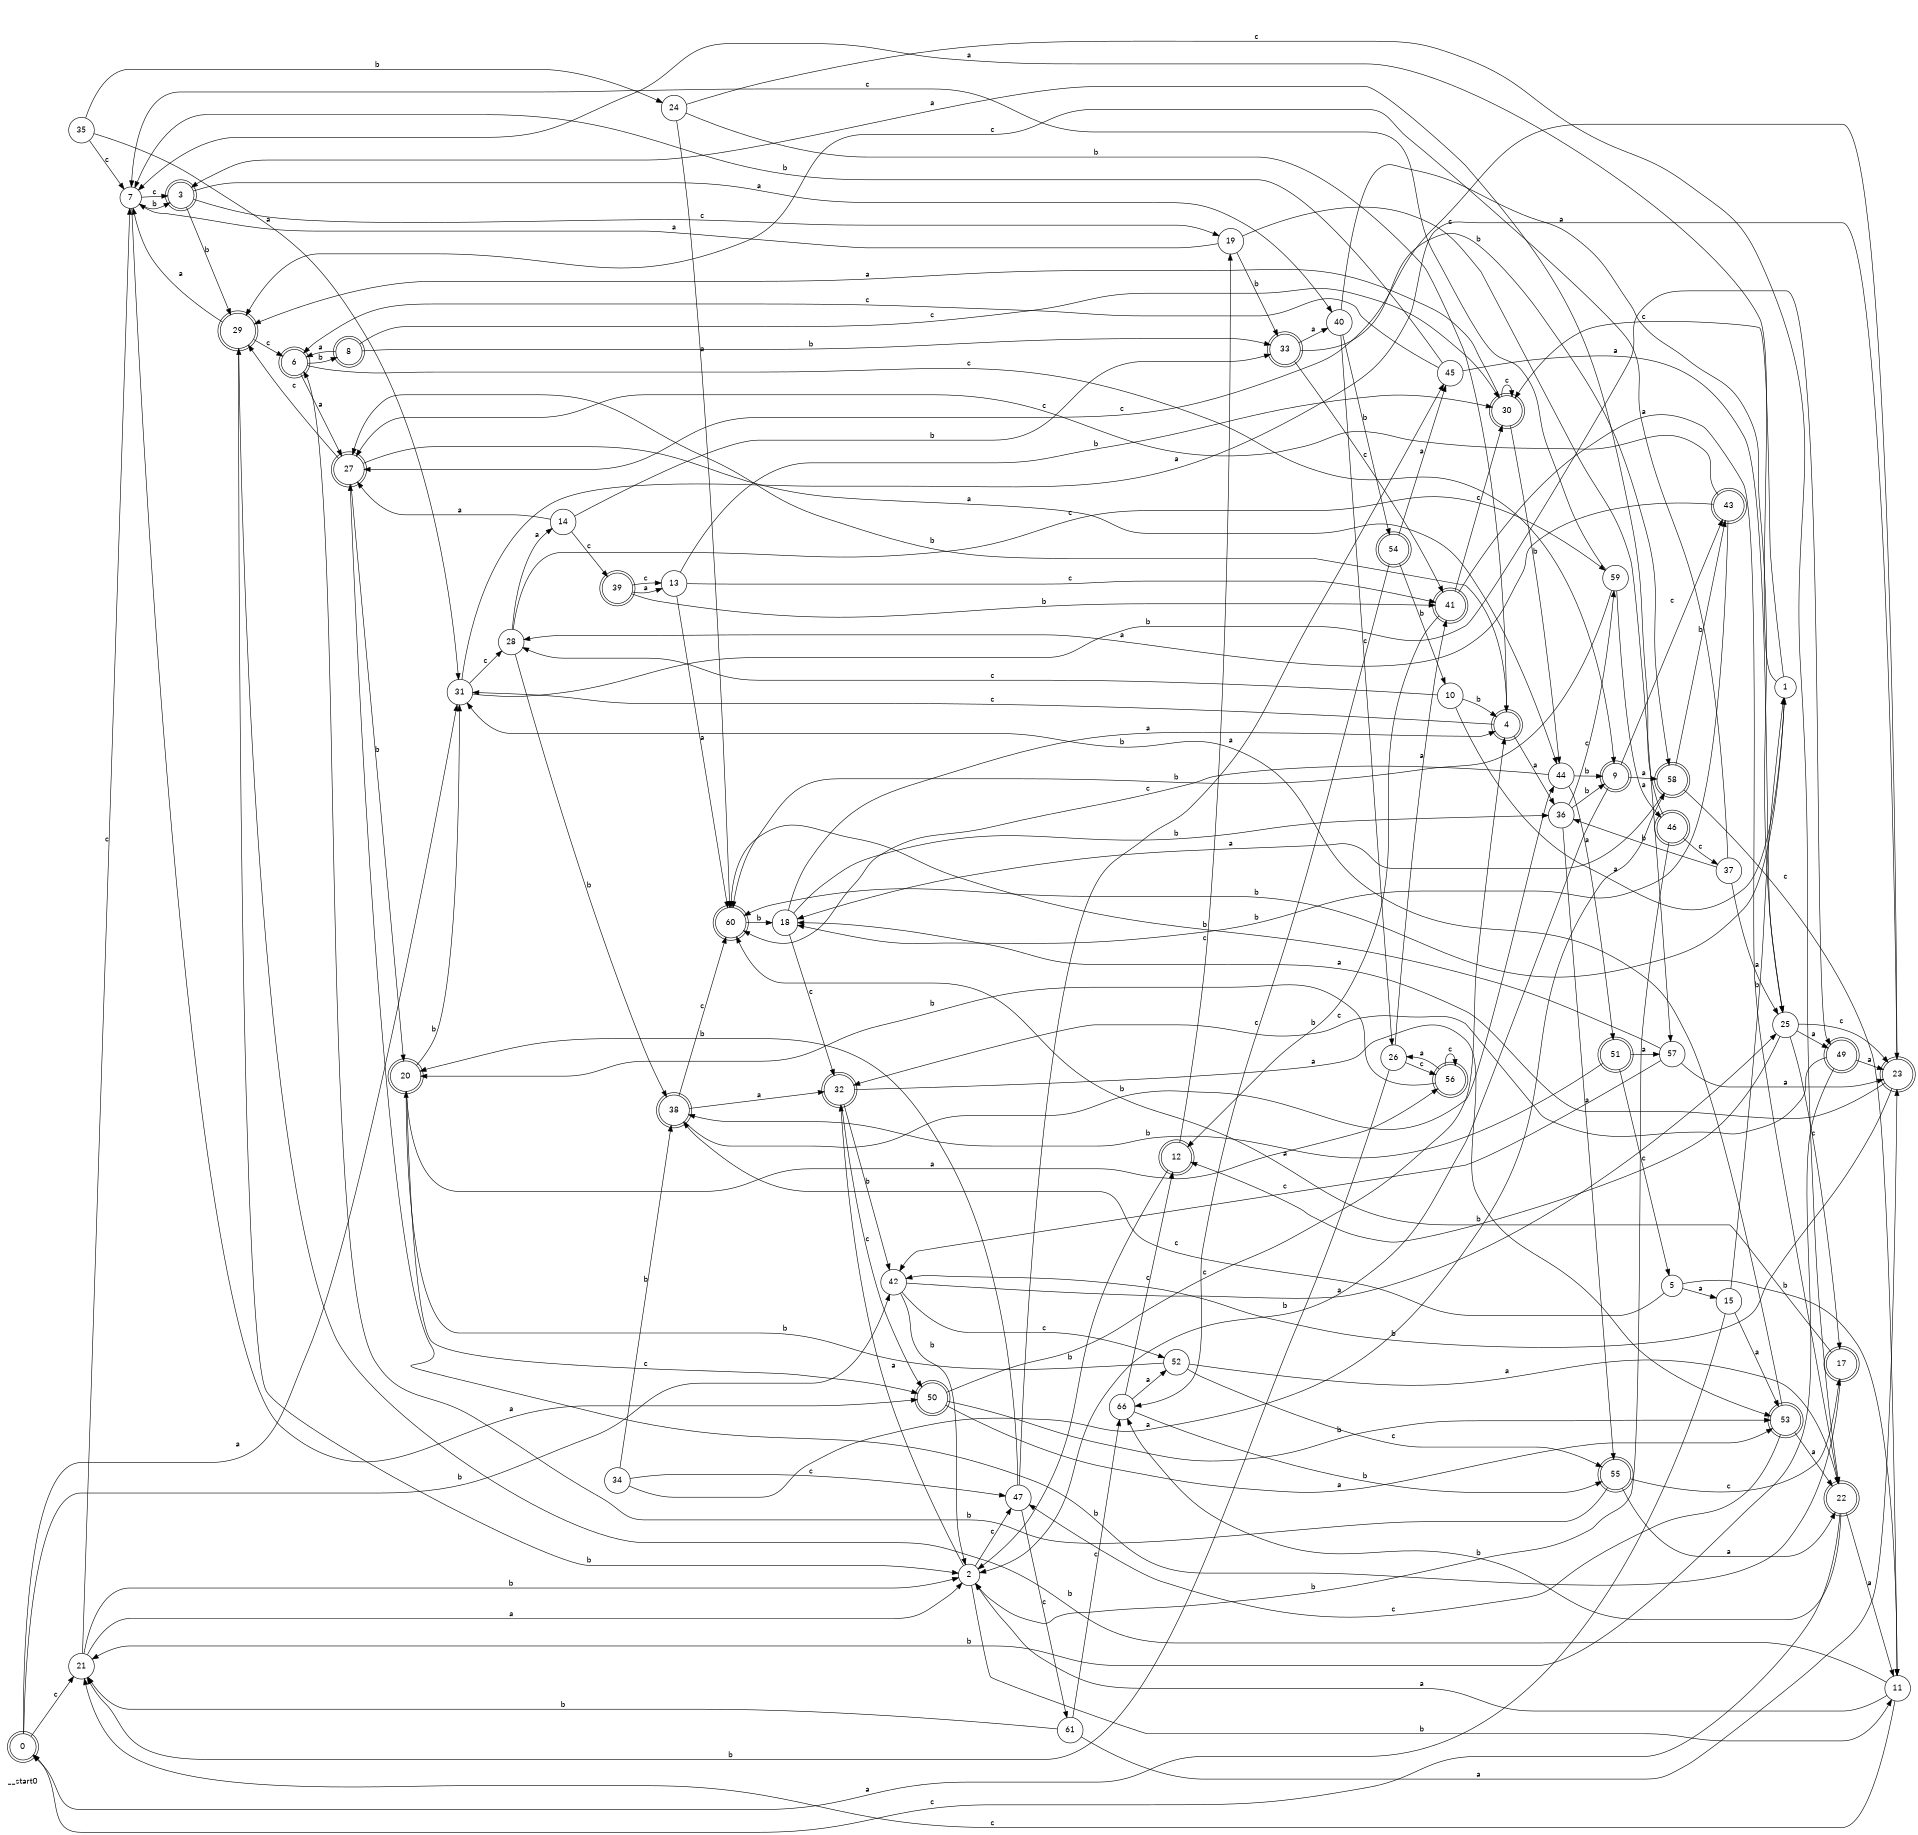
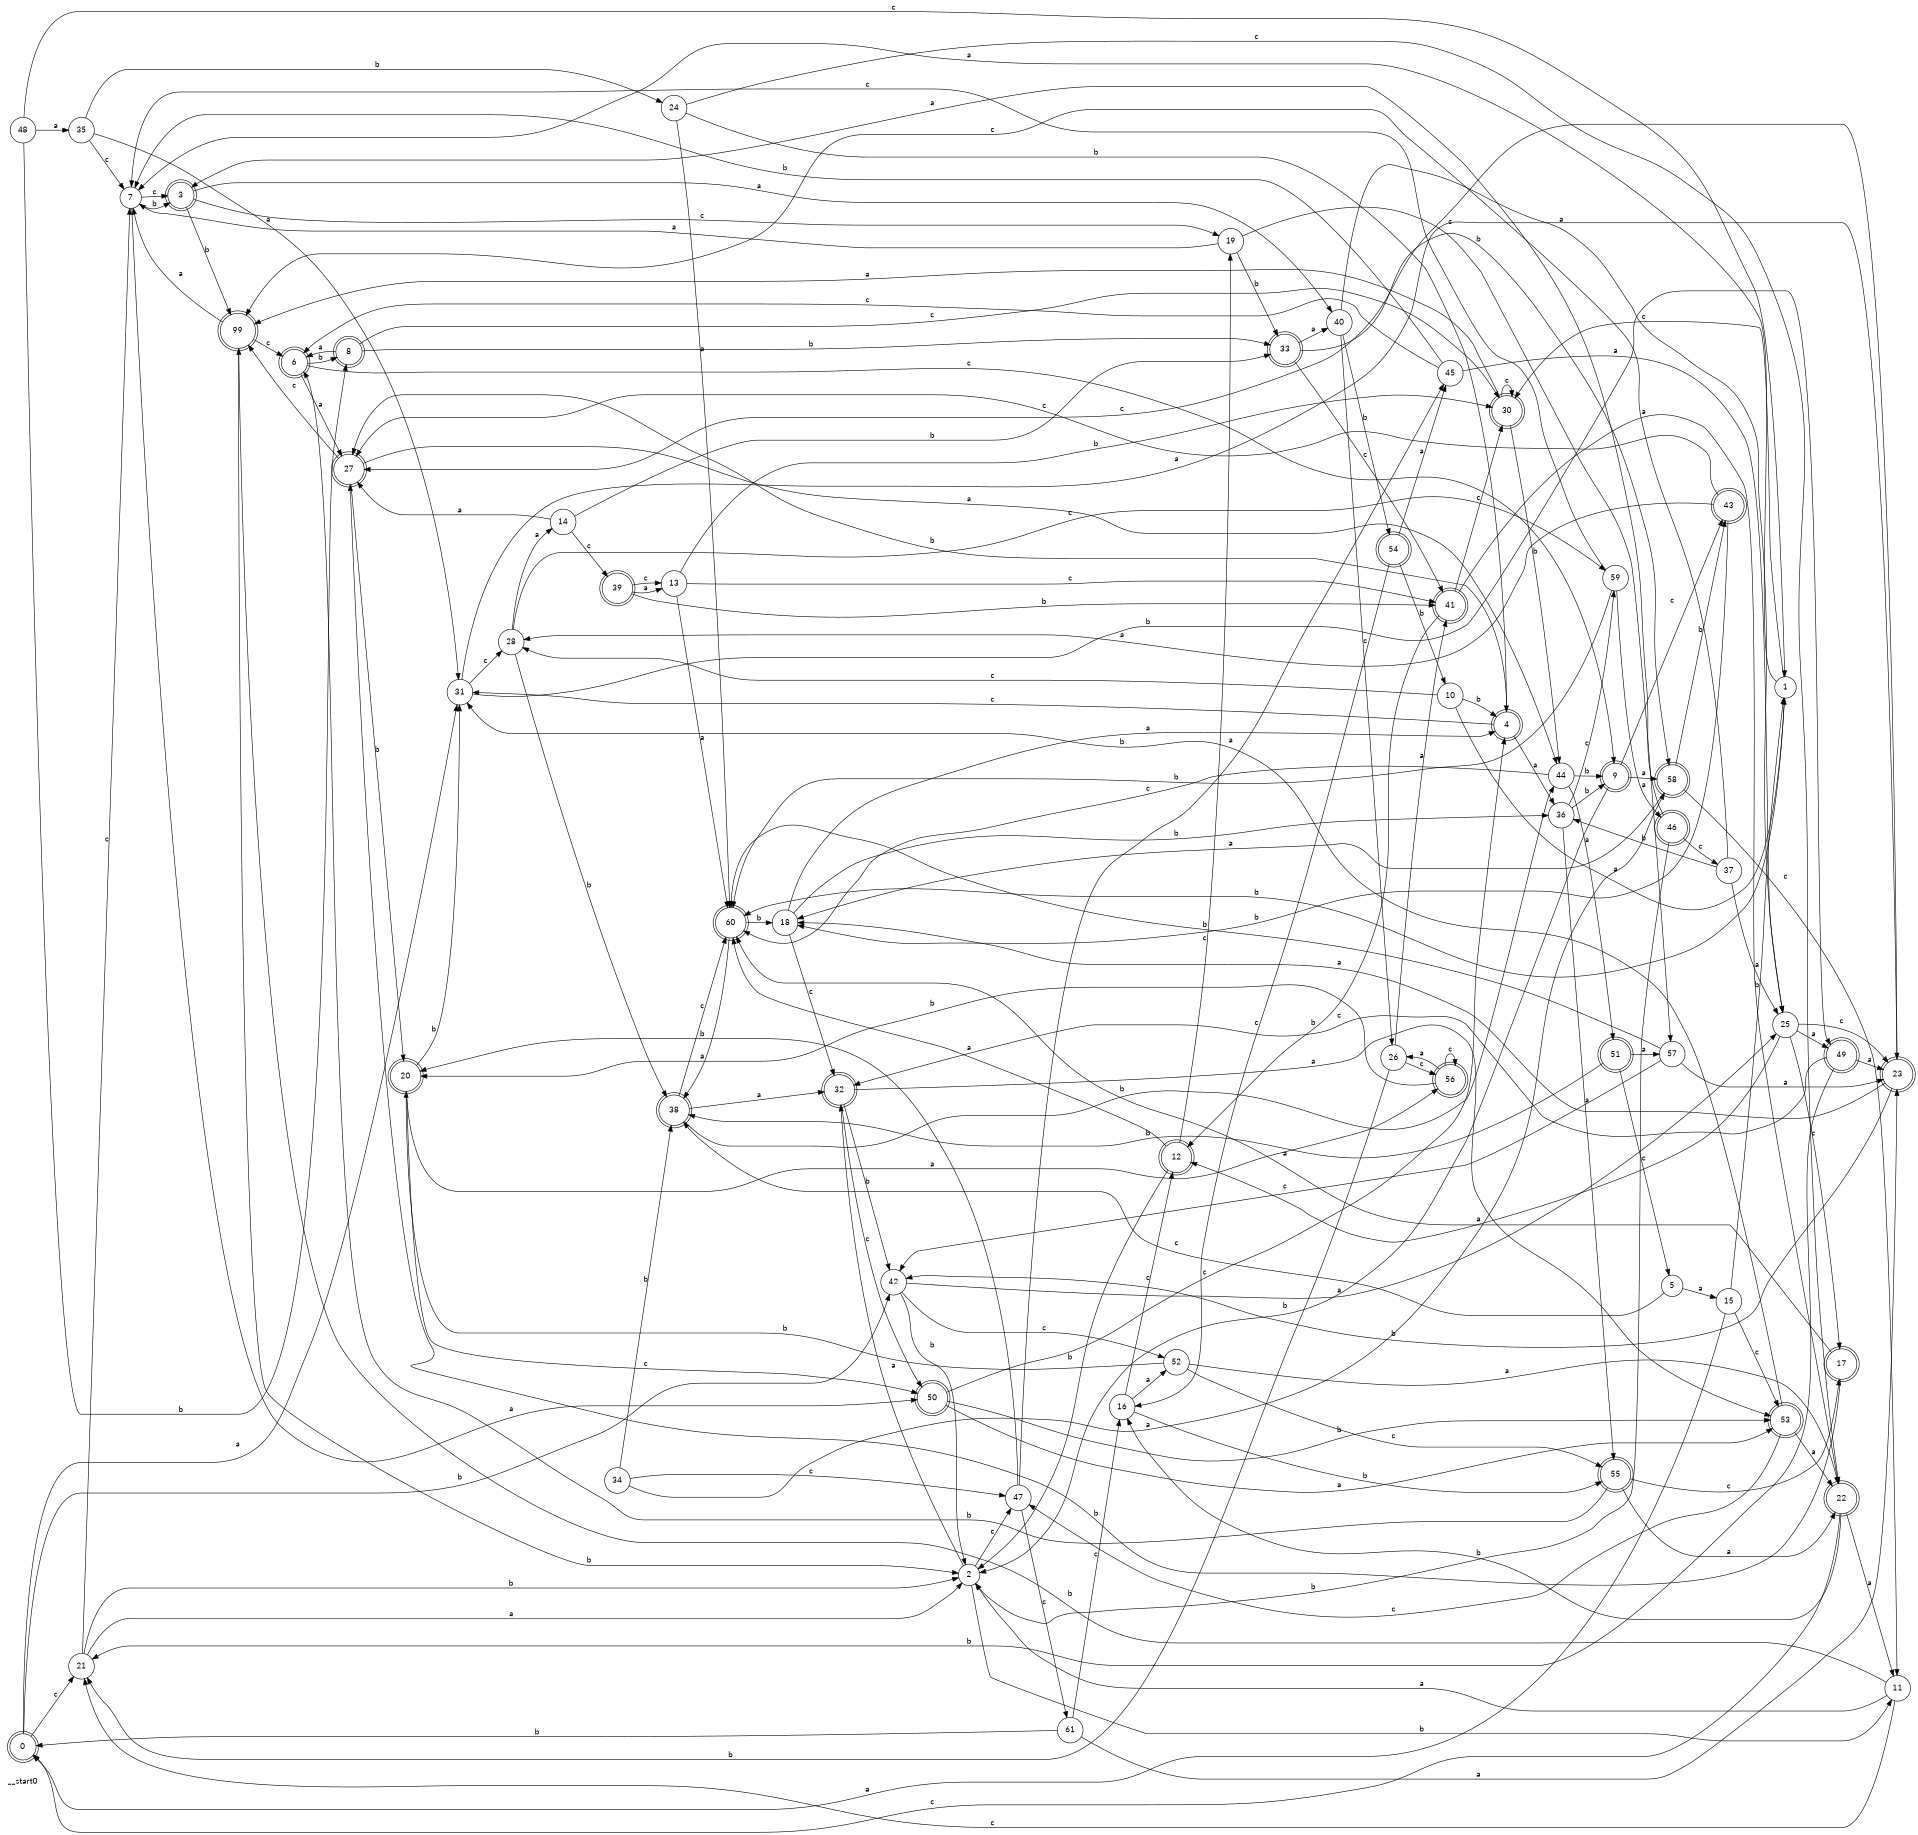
node "48": added
node "29": label "29" -> "99"
edge "60" -> "38": added, label "a"
edge "12" -> "60": added, label "a"
edge "25" -> "12": label "b" -> "a"
edge "15" -> "53": label "a" -> "c"
node "66": label "66" -> "16"
edge "5" -> "11": removed, label "b"
edge "61" -> "21": now "61" -> "0"
